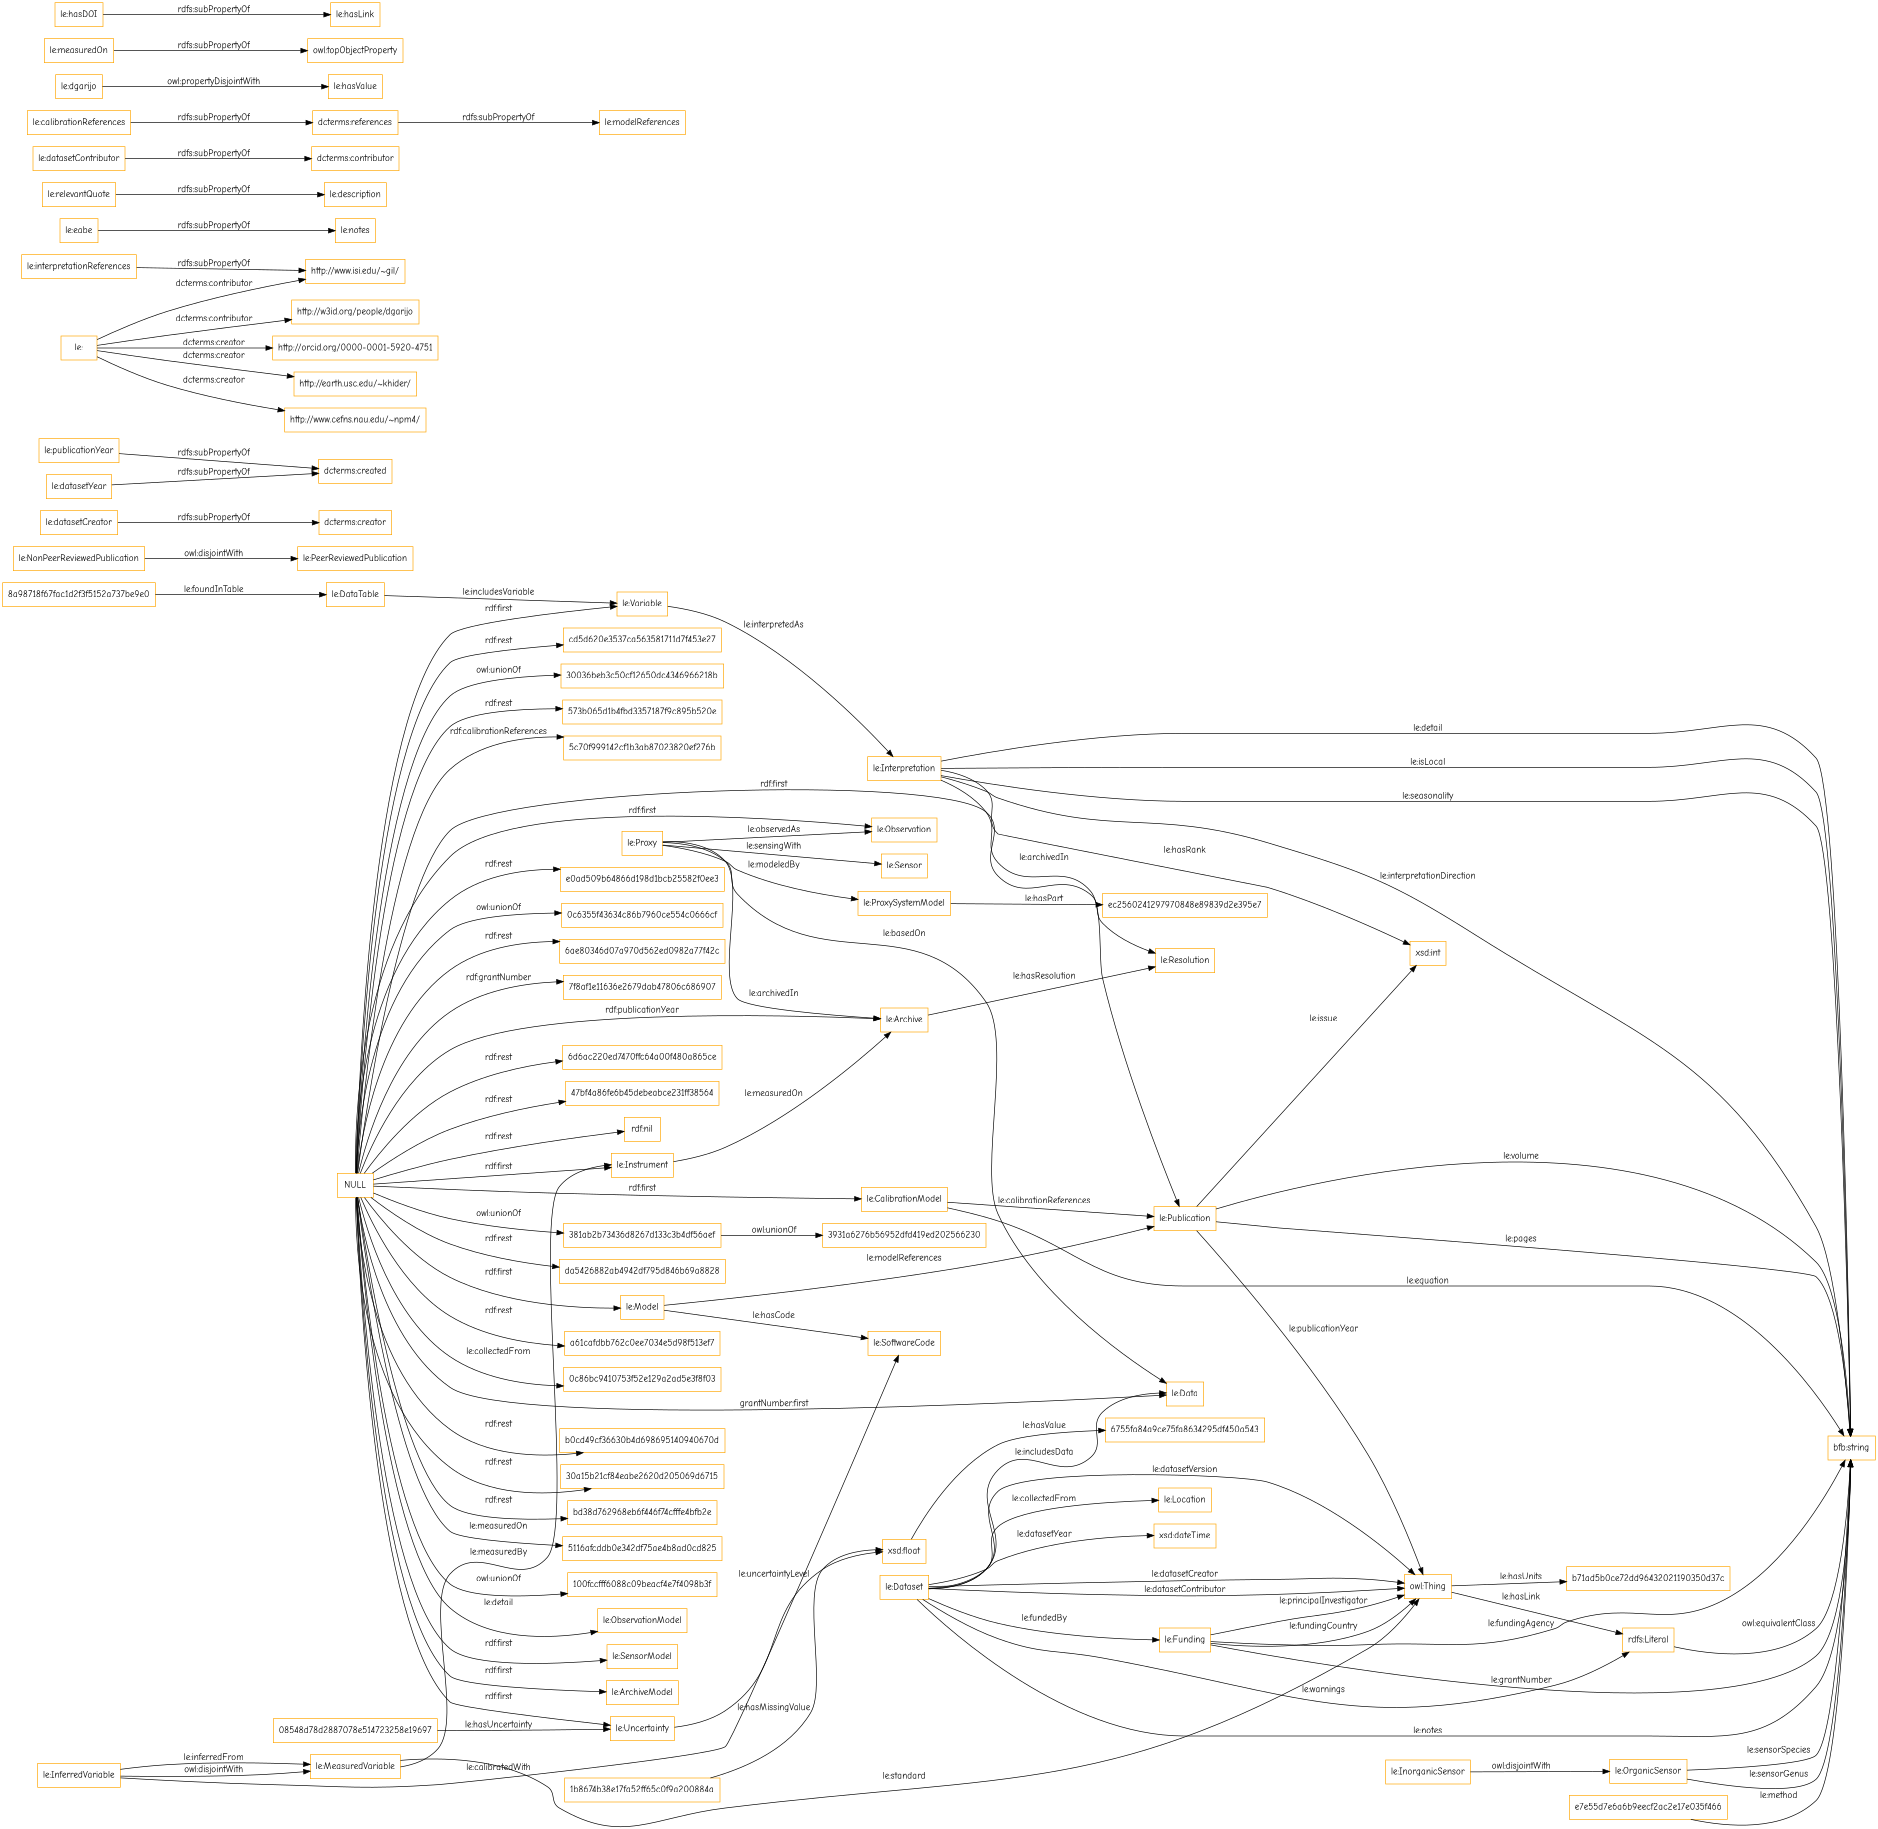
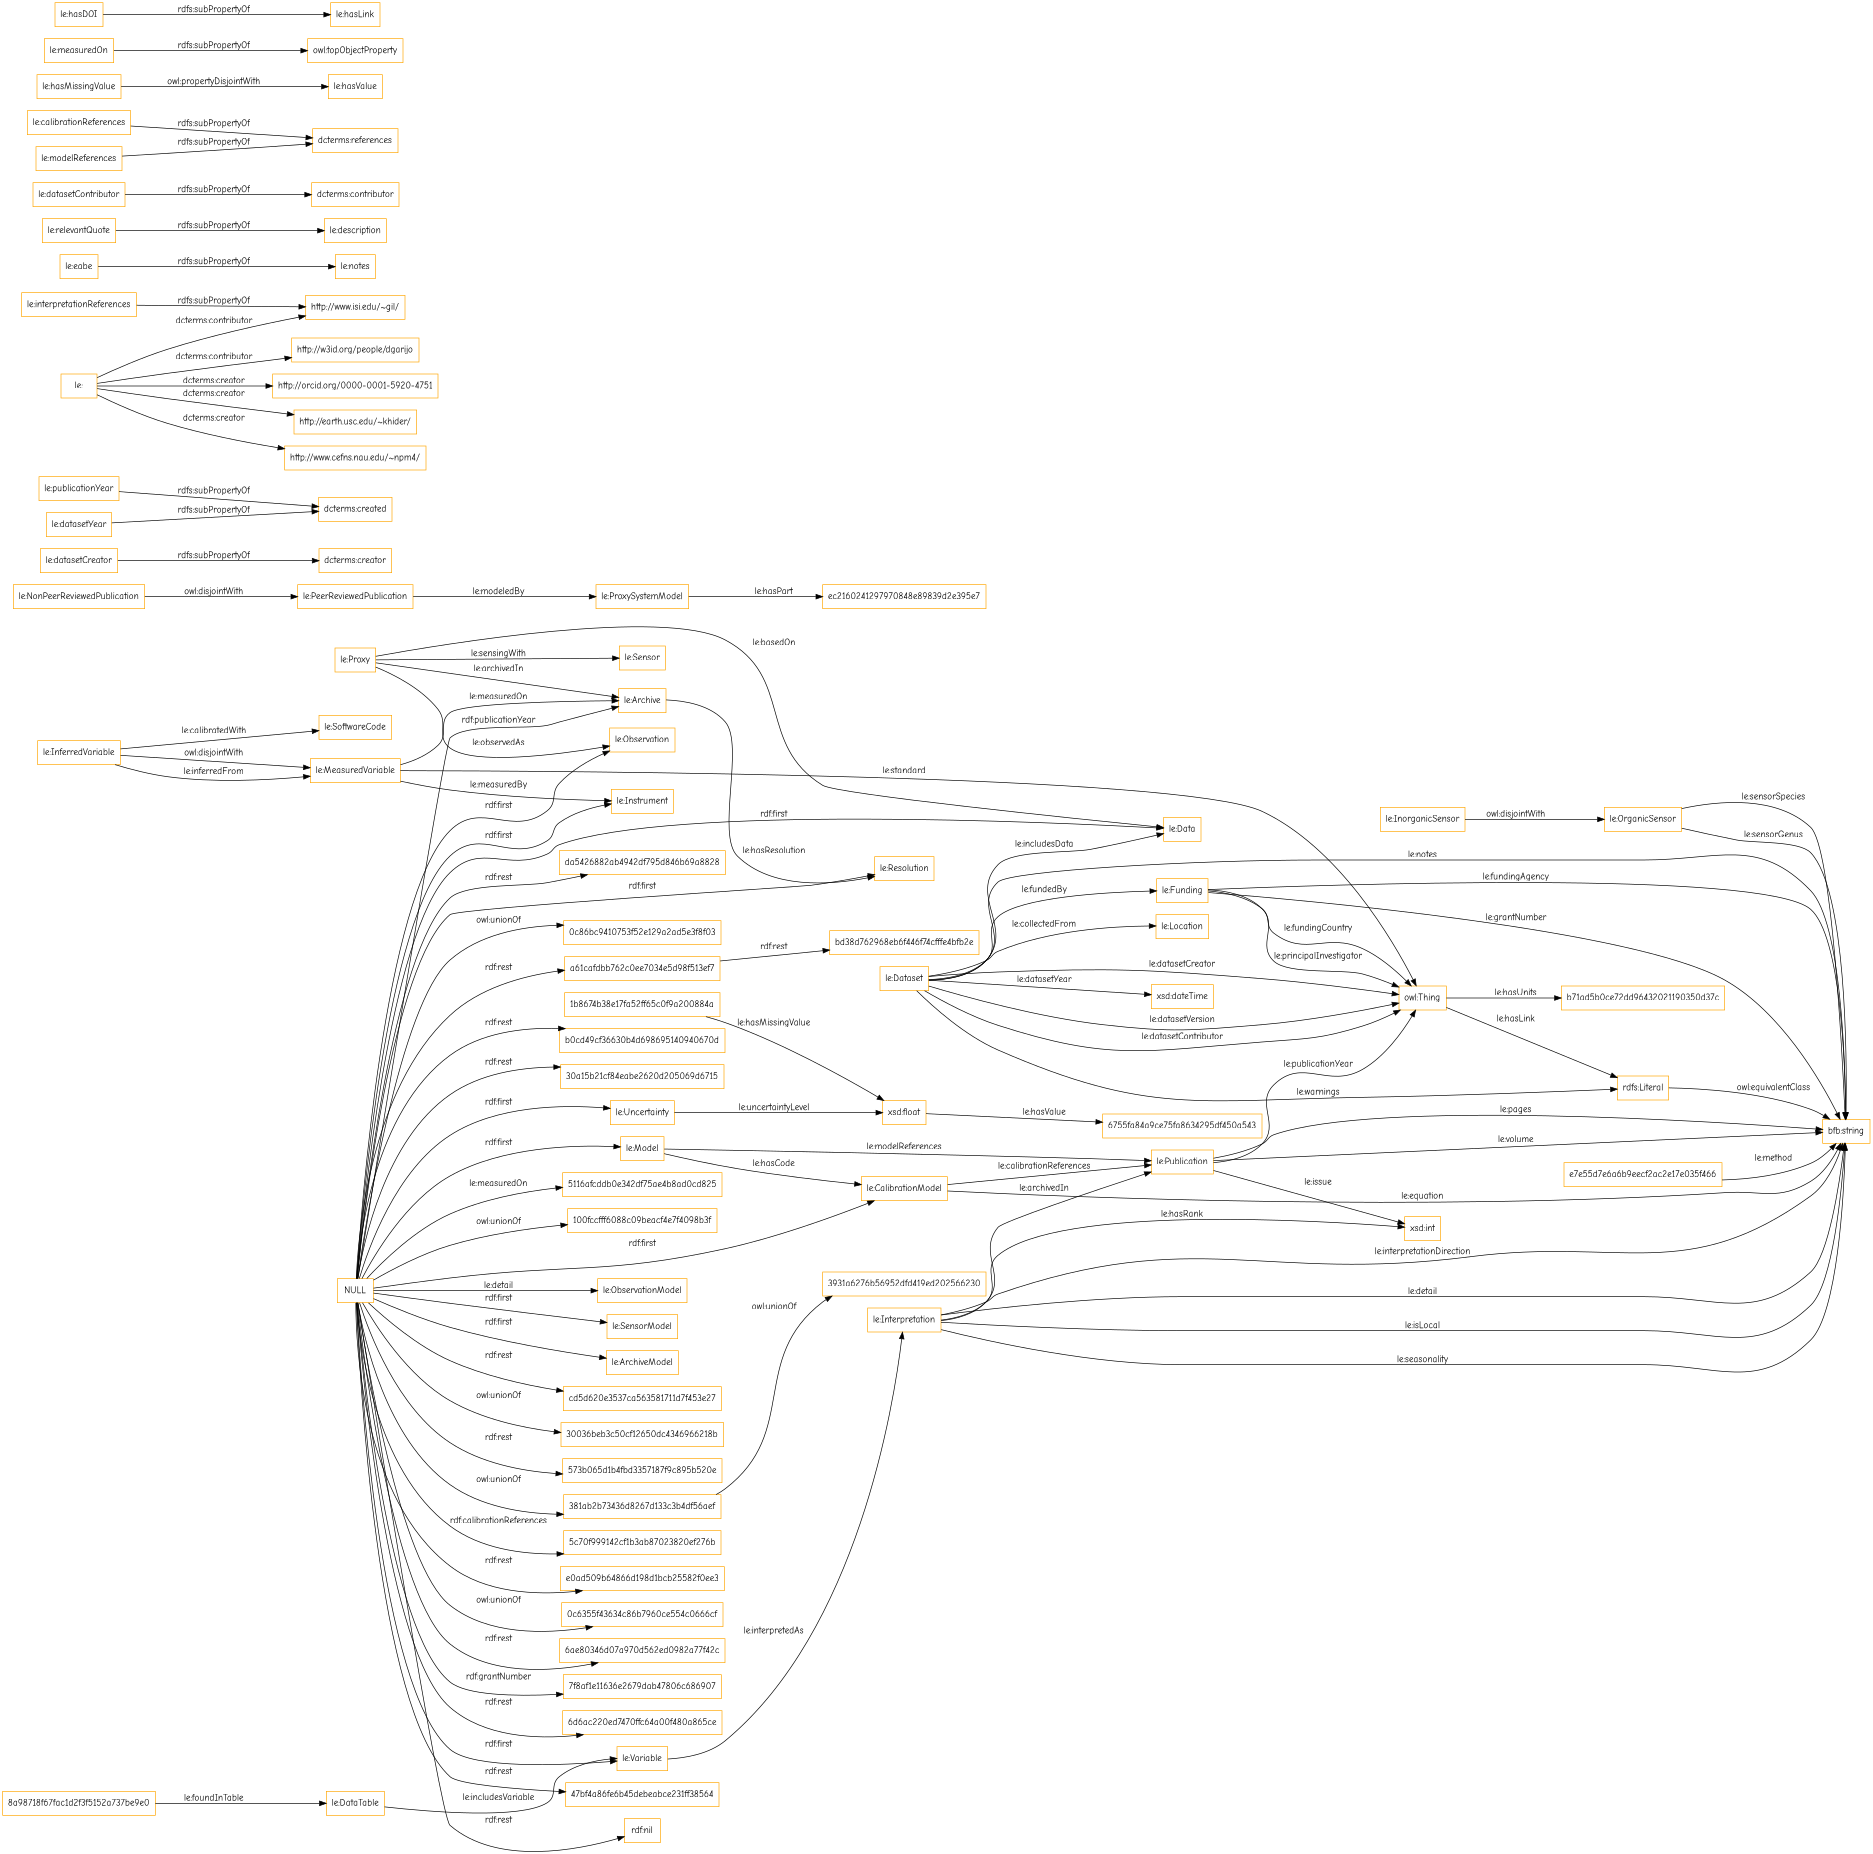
node "le:dgarijo": label "le:dgarijo" -> "le:hasMissingValue"
edge "dcterms:references" -> "le:modelReferences": reversed
edge "le:Proxy" -> "le:ProxySystemModel": now "le:PeerReviewedPublication" -> "le:ProxySystemModel"
node "ec2560241297970848e89839d2e395e7": label "ec2560241297970848e89839d2e395e7" -> "ec2160241297970848e89839d2e395e7"
edge "le:Instrument" -> "le:Archive": now "le:MeasuredVariable" -> "le:Archive"
edge "le:Model" -> "le:SoftwareCode": now "le:Model" -> "le:CalibrationModel"
edge "NULL" -> "0c86bc9410753f52e129a2ad5e3f8f03": label "le:collectedFrom" -> "owl:unionOf"
edge "NULL" -> "bd38d762968eb6f446f74cfffe4bfb2e": now "a61cafdbb762c0ee7034e5d98f513ef7" -> "bd38d762968eb6f446f74cfffe4bfb2e"
edge "NULL" -> "le:Data": label "grantNumber:first" -> "rdf:first"
node "08548d78d2887078e514723258e19697": removed
